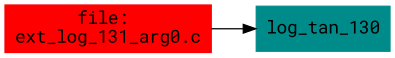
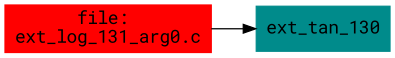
node "log_tan_130": label "log_tan_130" -> "ext_tan_130"
